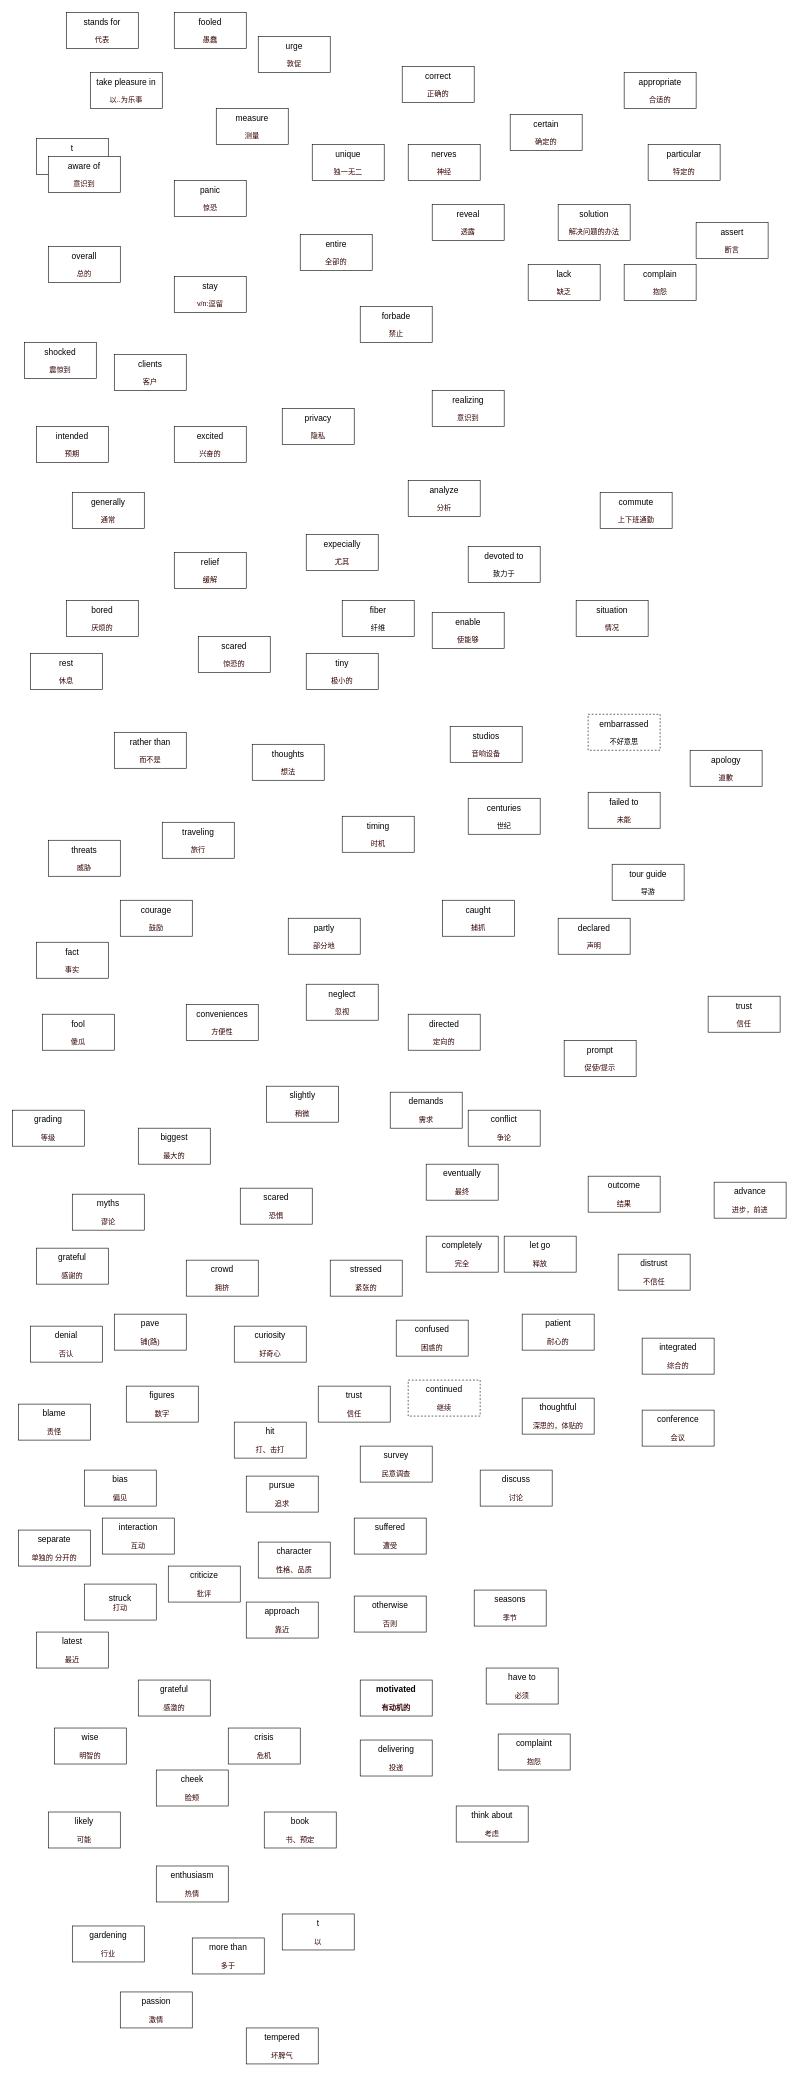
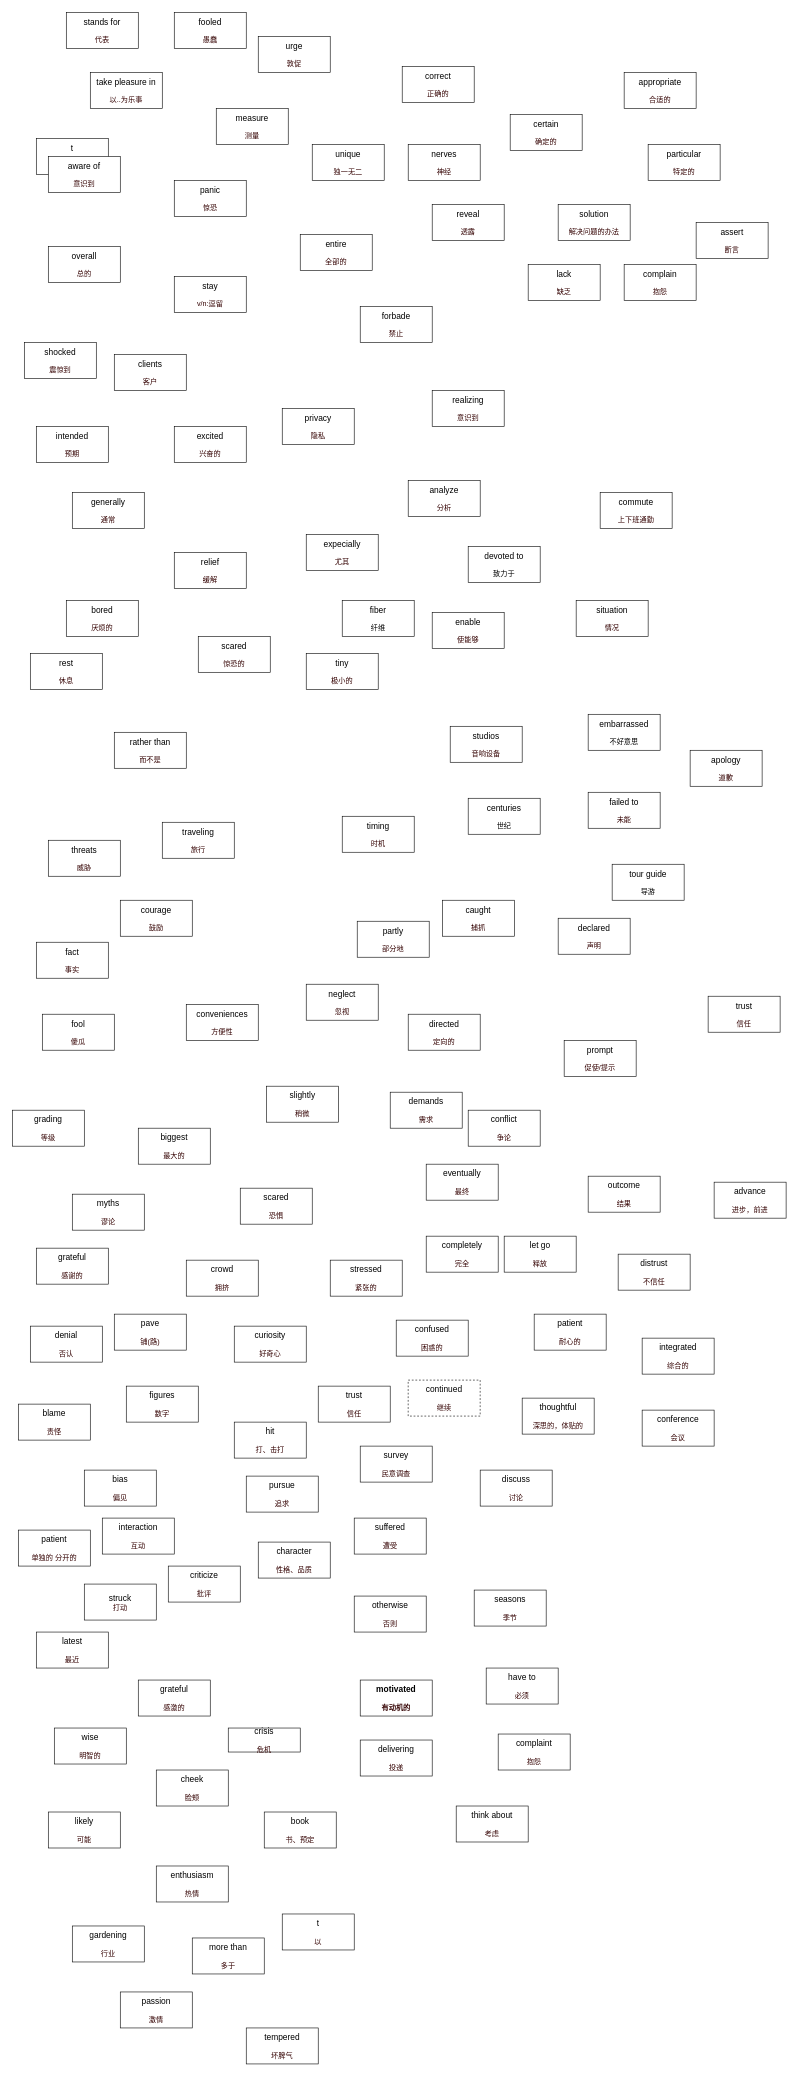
node "embarrassed 不好意思": style dashed -> solid
node "thoughts 想法": removed
node "partly 部分地": moved (324, 936) -> (393, 939)
node "patient 耐心的": moved (558, 1332) -> (570, 1332)
node "separate 单独的 分开的": label "separate 单独的 分开的" -> "patient 单独的 分开的"
node "approach 靠近": removed
node "crisis 危机": size 72x36 -> 72x24
